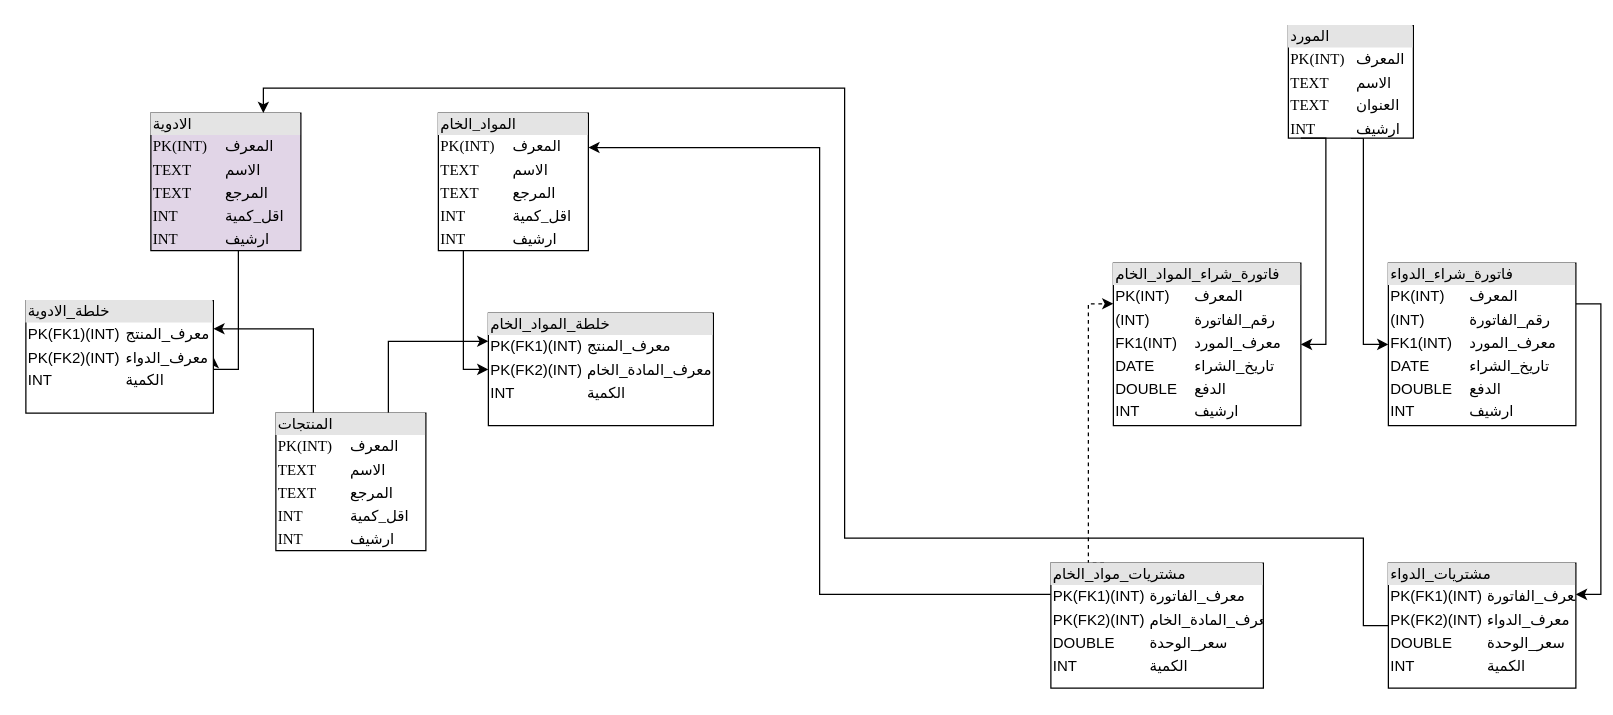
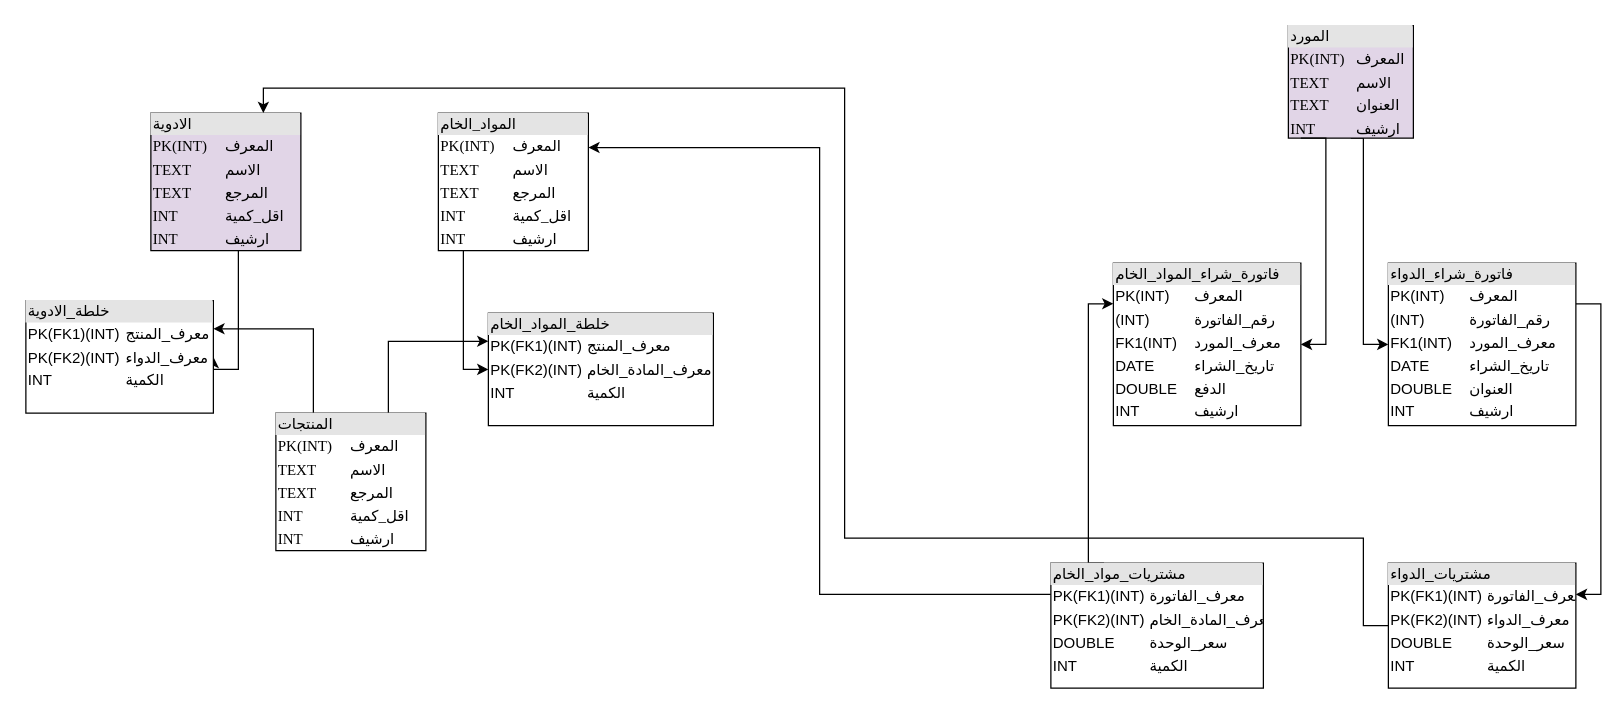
node "المورد PK(INT) المعرف TEXT الاسم TEXT العنوان INT ارشيف": fillcolor #ffffff -> #e1d5e7
node "فاتورة_شراء_الدواء PK(INT) المعرف (INT) رقم_الفاتورة FK1(INT) معرف_المورد DATE تاريخ_الشراء DOUBLE الدفع INT ارشيف": label "فاتورة_شراء_الدواء PK(INT) المعرف (INT) رقم_الفاتورة FK1(INT) معرف_المورد DATE تاريخ_الشراء DOUBLE الدفع INT ارشيف" -> "فاتورة_شراء_الدواء PK(INT) المعرف (INT) رقم_الفاتورة FK1(INT) معرف_المورد DATE تاريخ_الشراء DOUBLE العنوان INT ارشيف"
edge "مشتريات_مواد_الخام PK(FK1)(INT) معرف_الفاتورة PK(FK2)(INT) معرف_المادة_الخام DOUBLE سعر_الوحدة INT الكمية" -> "فاتورة_شراء_المواد_الخام PK(INT) المعرف (INT) رقم_الفاتورة FK1(INT) معرف_المورد DATE تاريخ_الشراء DOUBLE الدفع INT ارشيف": style dashed -> solid
